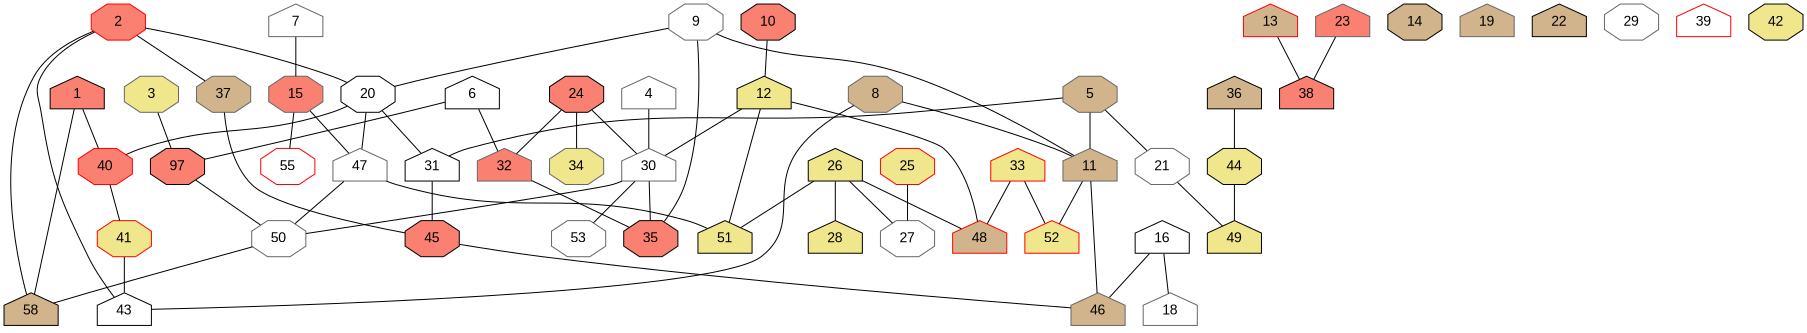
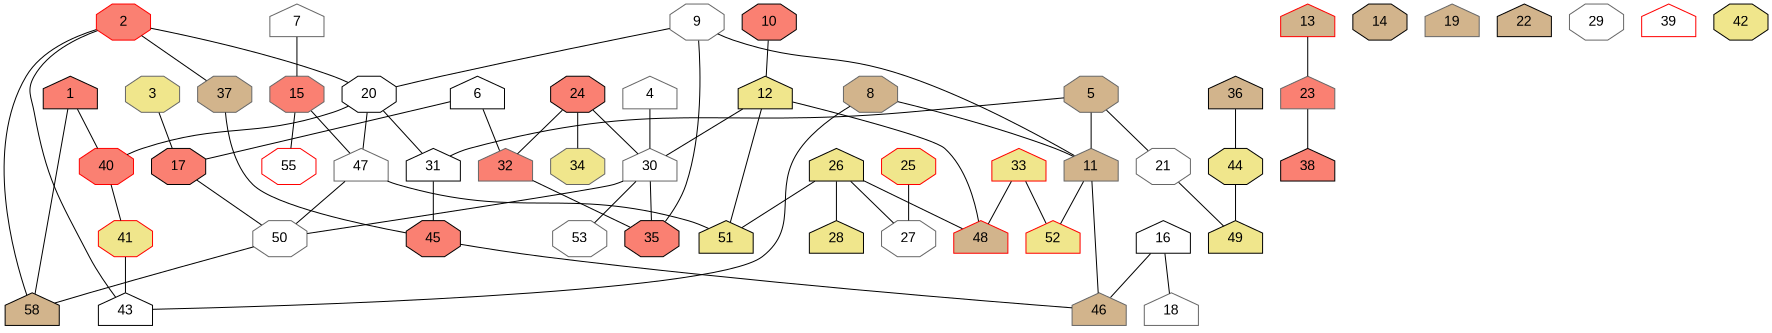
edge "13" -- "38": now "13" -- "23"
node "97": label "97" -> "17"
